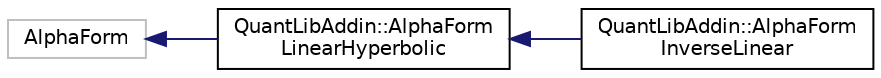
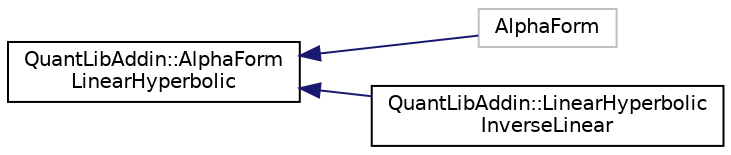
edge "QuantLibAddin::AlphaForm LinearHyperbolic" -> "AlphaForm": reversed
node "QuantLibAddin::AlphaForm InverseLinear": label "QuantLibAddin::AlphaForm InverseLinear" -> "QuantLibAddin::LinearHyperbolic InverseLinear"
